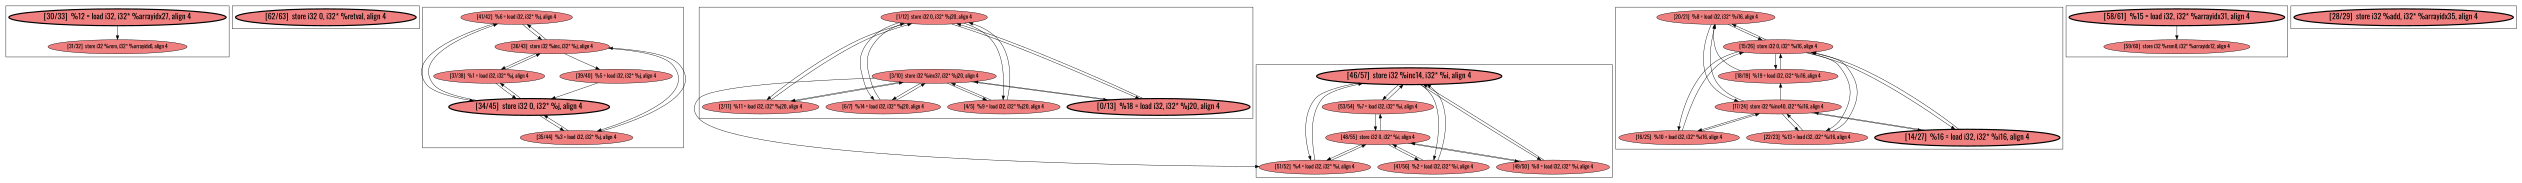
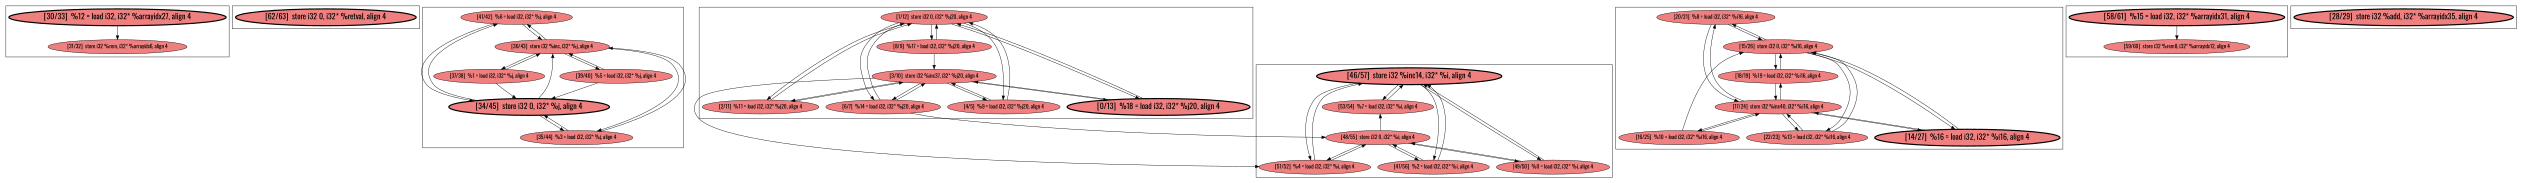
node "[8/9]  %17 = load i32, i32* %j20, align 4": added
edge "[18/19]  %19 = load i32, i32* %i16, align 4" -> "[20/21]  %8 = load i32, i32* %i16, align 4": now "[18/19]  %19 = load i32, i32* %i16, align 4" -> "[17/24]  store i32 %inc40, i32* %i16, align 4"
edge "[39/40]  %5 = load i32, i32* %j, align 4" -> "[36/43]  store i32 %inc, i32* %j, align 4": added
edge "[15/26]  store i32 0, i32* %i16, align 4" -> "[16/25]  %10 = load i32, i32* %i16, align 4": removed
edge "[34/45]  store i32 0, i32* %j, align 4" -> "[37/38]  %1 = load i32, i32* %j, align 4": now "[34/45]  store i32 0, i32* %j, align 4" -> "[36/43]  store i32 %inc, i32* %j, align 4"
edge "[53/54]  %7 = load i32, i32* %i, align 4" -> "[48/55]  store i32 0, i32* %i, align 4": now "[6/7]  %14 = load i32, i32* %j20, align 4" -> "[48/55]  store i32 0, i32* %i, align 4"
